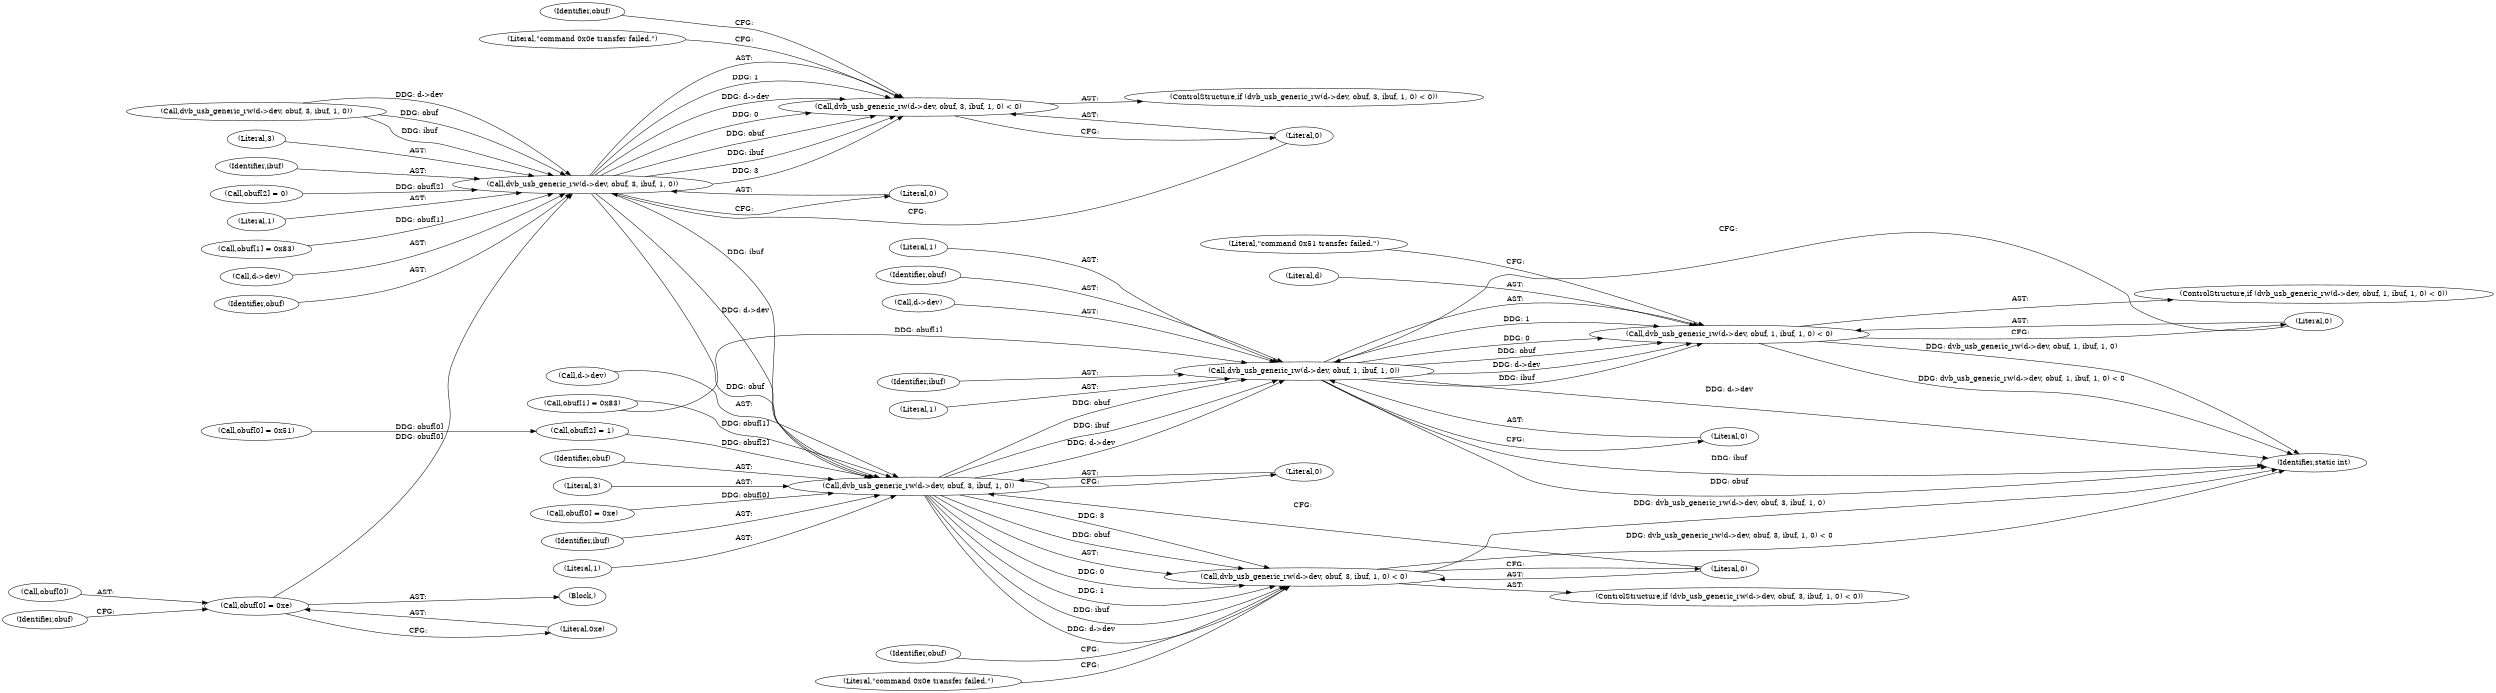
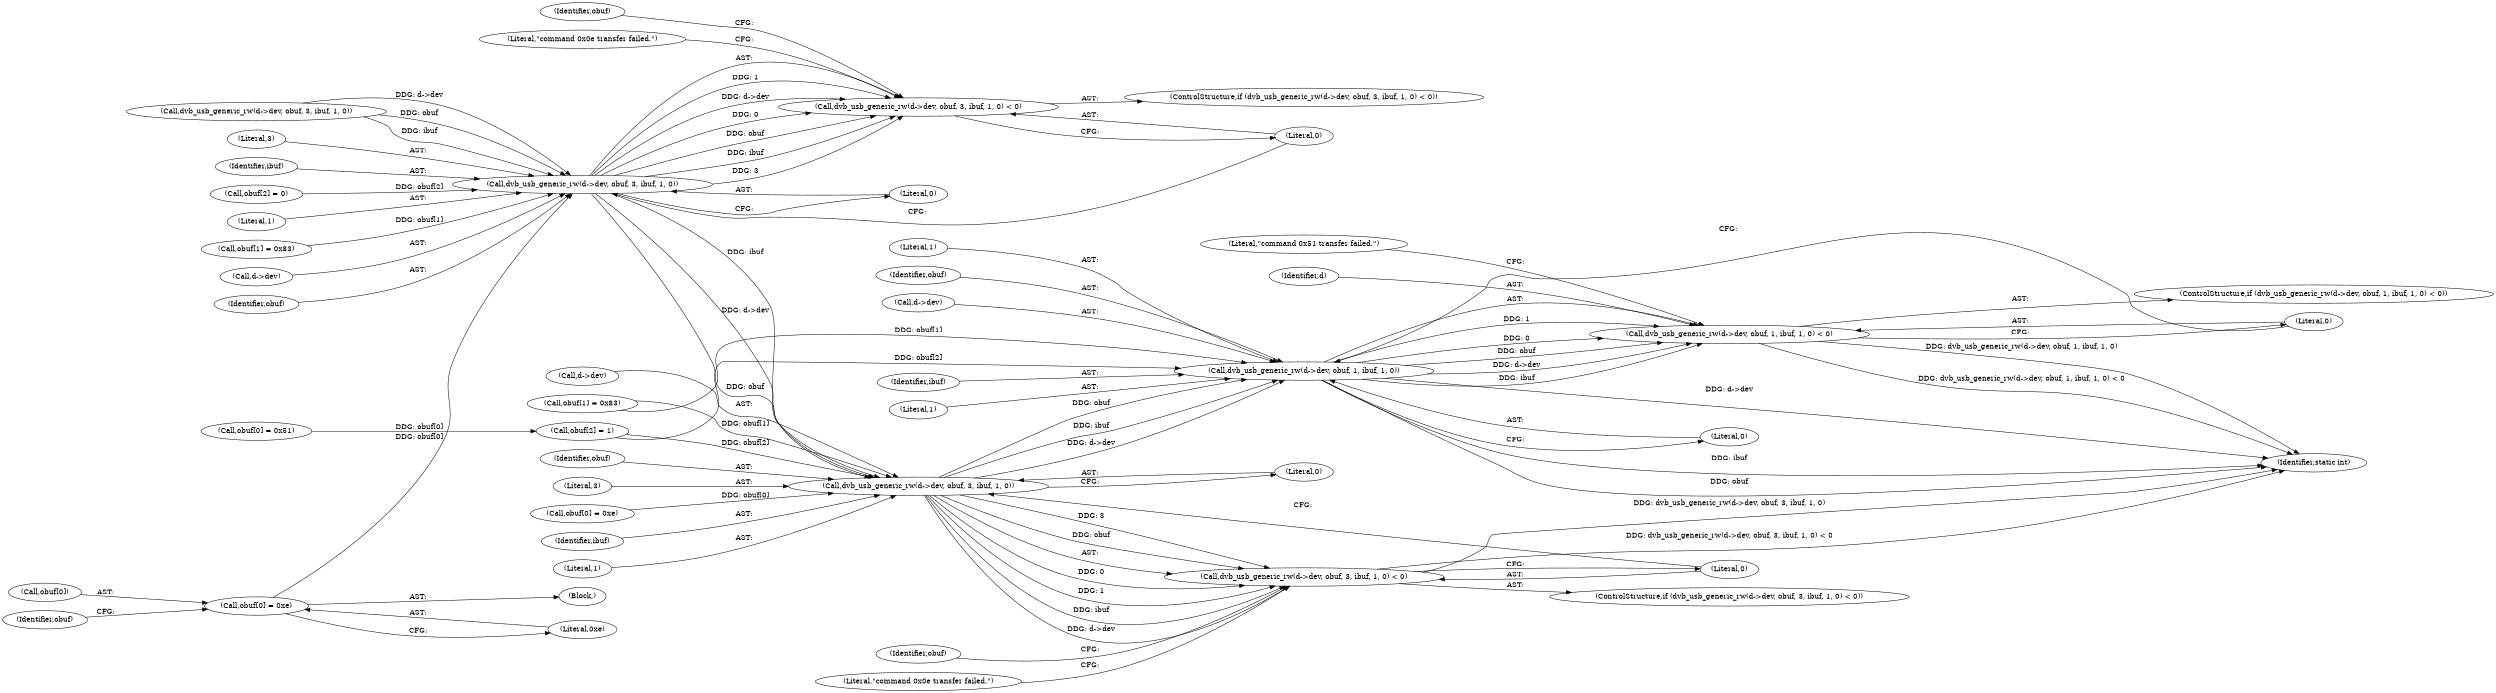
node "(Literal,d)": label "(Literal,d)" -> "(Identifier,d)"
edge "(Call,obuf[2] = 1)" -> "(Call,dvb_usb_generic_rw(d->dev, obuf, 1, ibuf, 1, 0))": added, label "DDG: obuf[2]"
